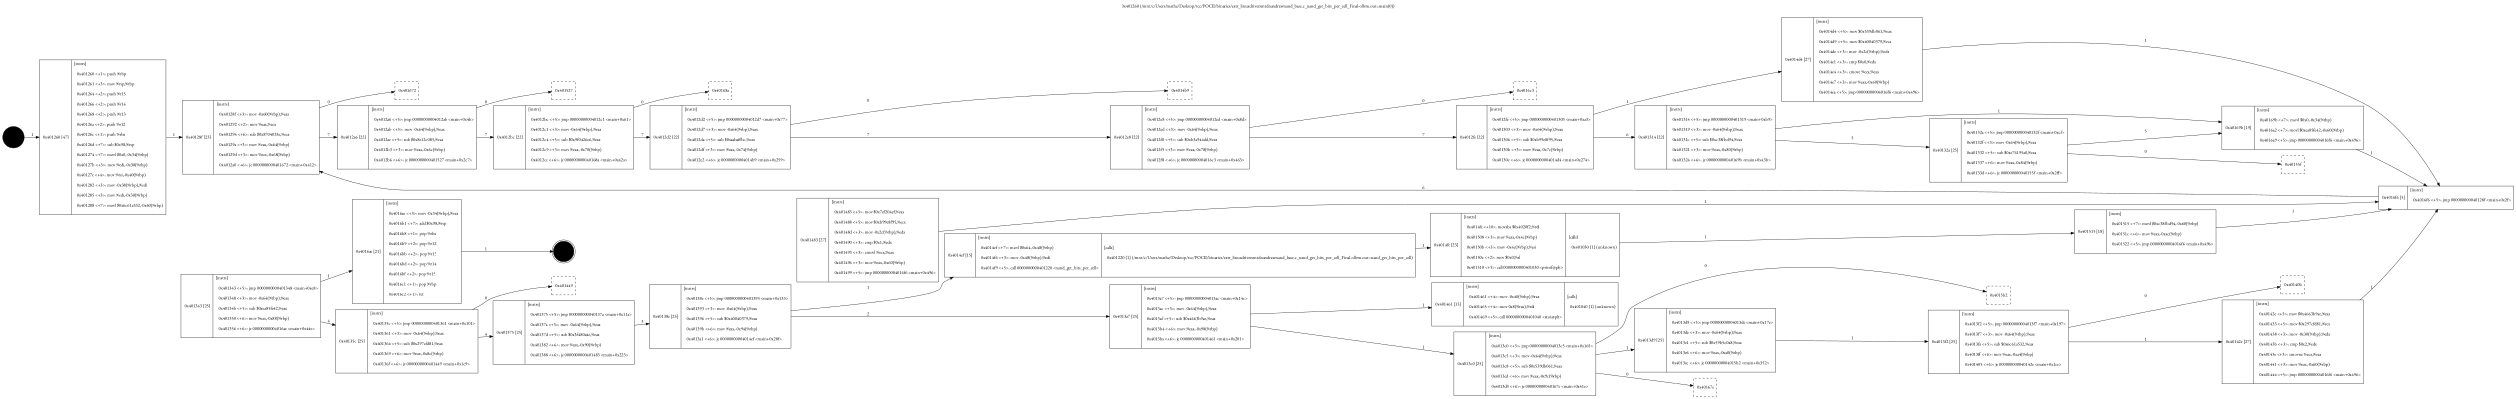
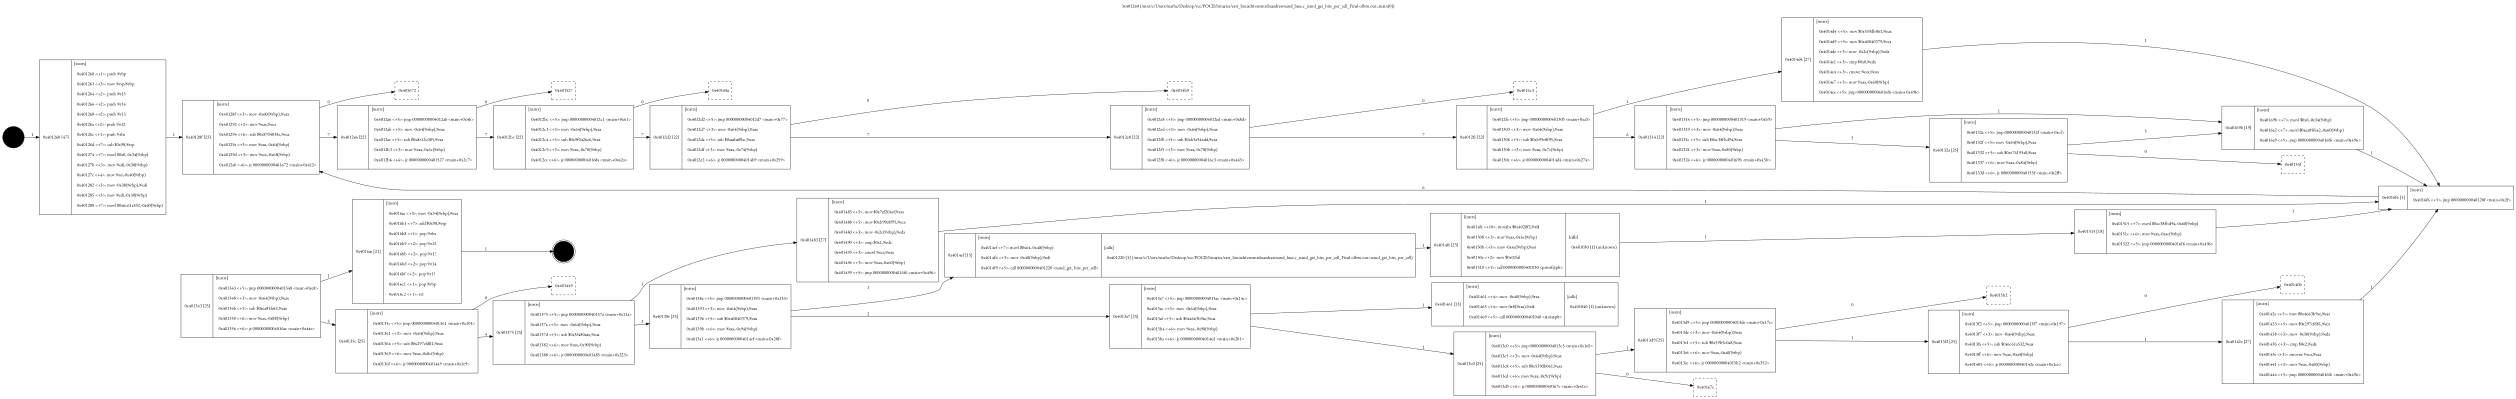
edge "0x401375 [25]" -> "0x401483 [27]": added, label "1"
edge "0x4013c0 [25]" -> "0x4015b2": now "0x4013d9 [25]" -> "0x4015b2"
